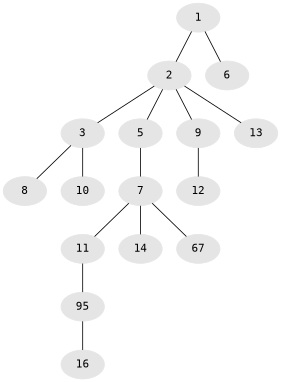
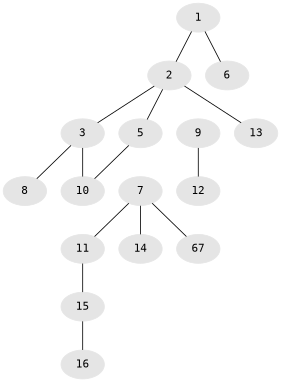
edge "2" -- "9": removed
edge "5" -- "7": now "5" -- "10"
node "95": label "95" -> "15"
